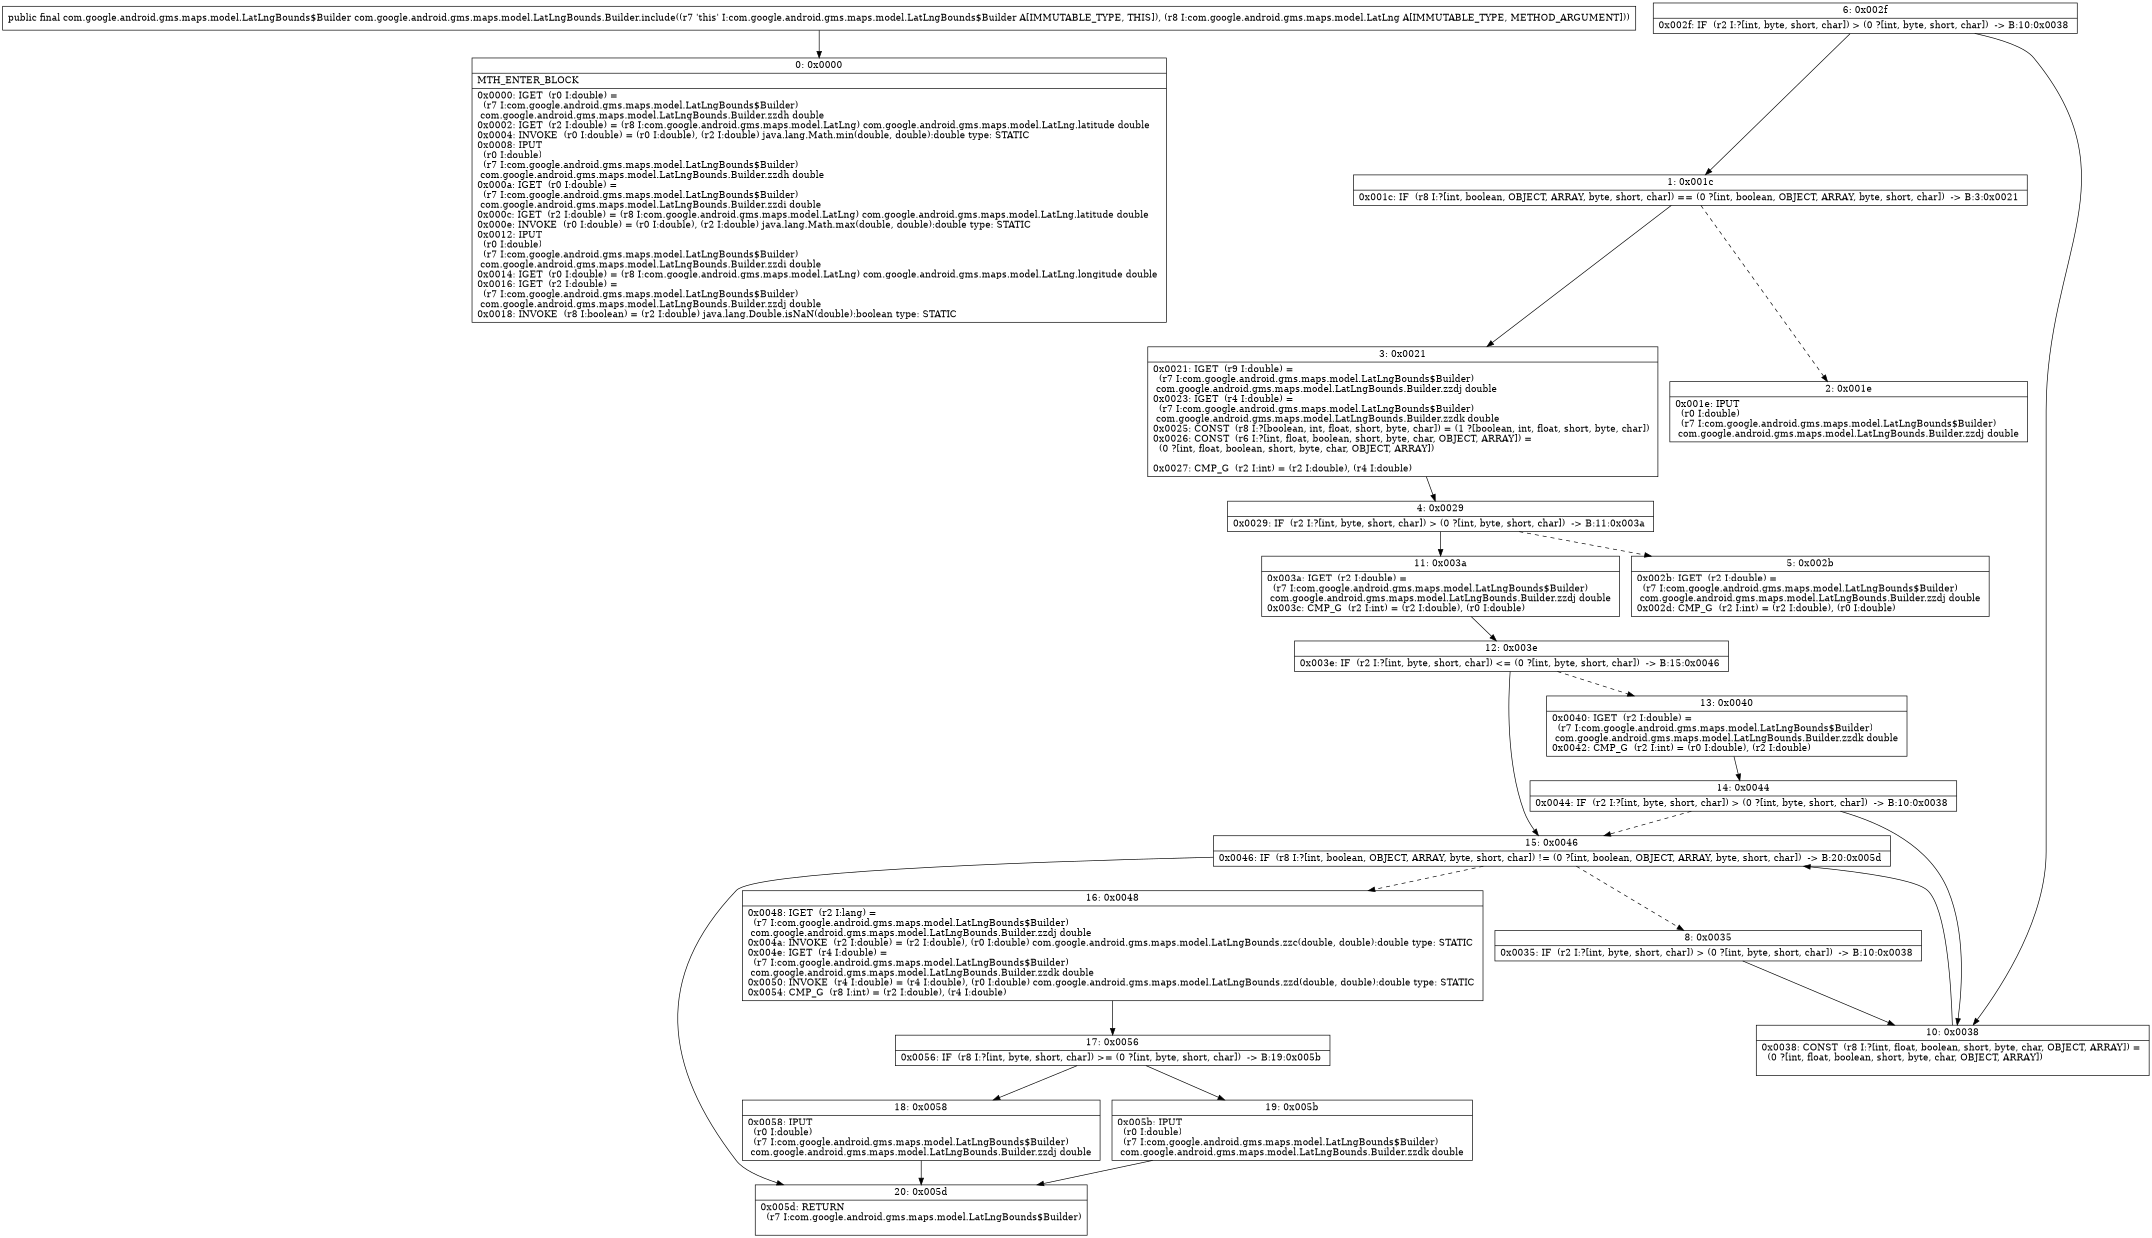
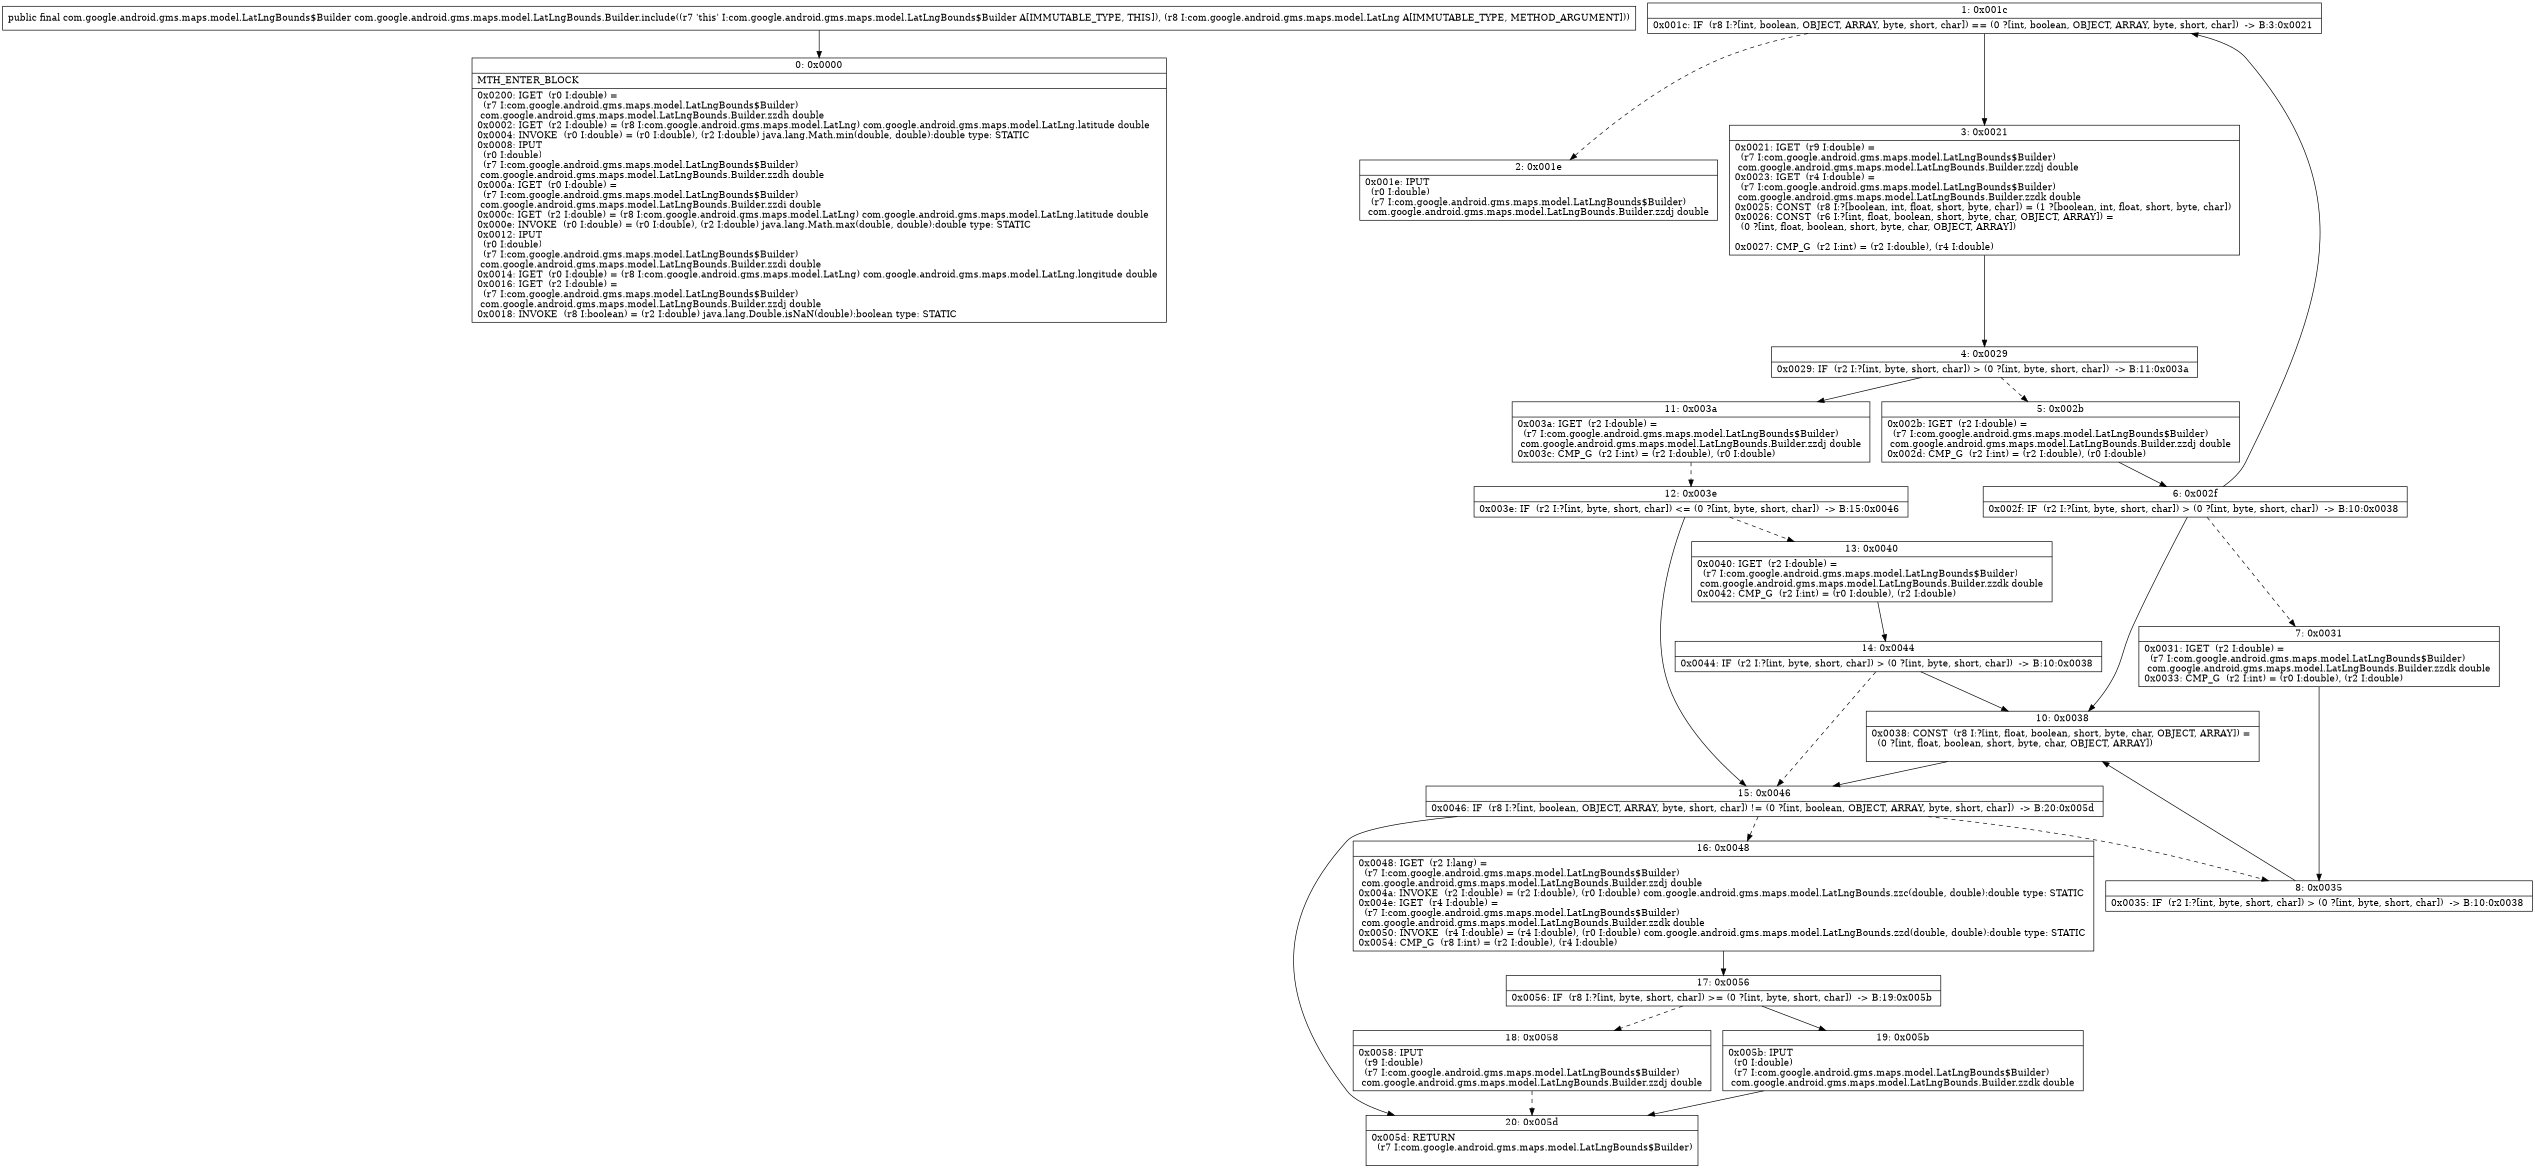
node "0: 0x0000": text "0x0000: IGET  (r0 I:double) =" -> "0x0200: IGET  (r0 I:double) ="
edge "5: 0x002b" -> "6: 0x002f": added
edge "11: 0x003a" -> "12: 0x003e": style solid -> dashed
node "7: 0x0031": added
edge "17: 0x0056" -> "18: 0x0058": style solid -> dashed
node "18: 0x0058": text "(r0 I:double)" -> "(r9 I:double)"
edge "18: 0x0058" -> "20: 0x005d": style solid -> dashed
